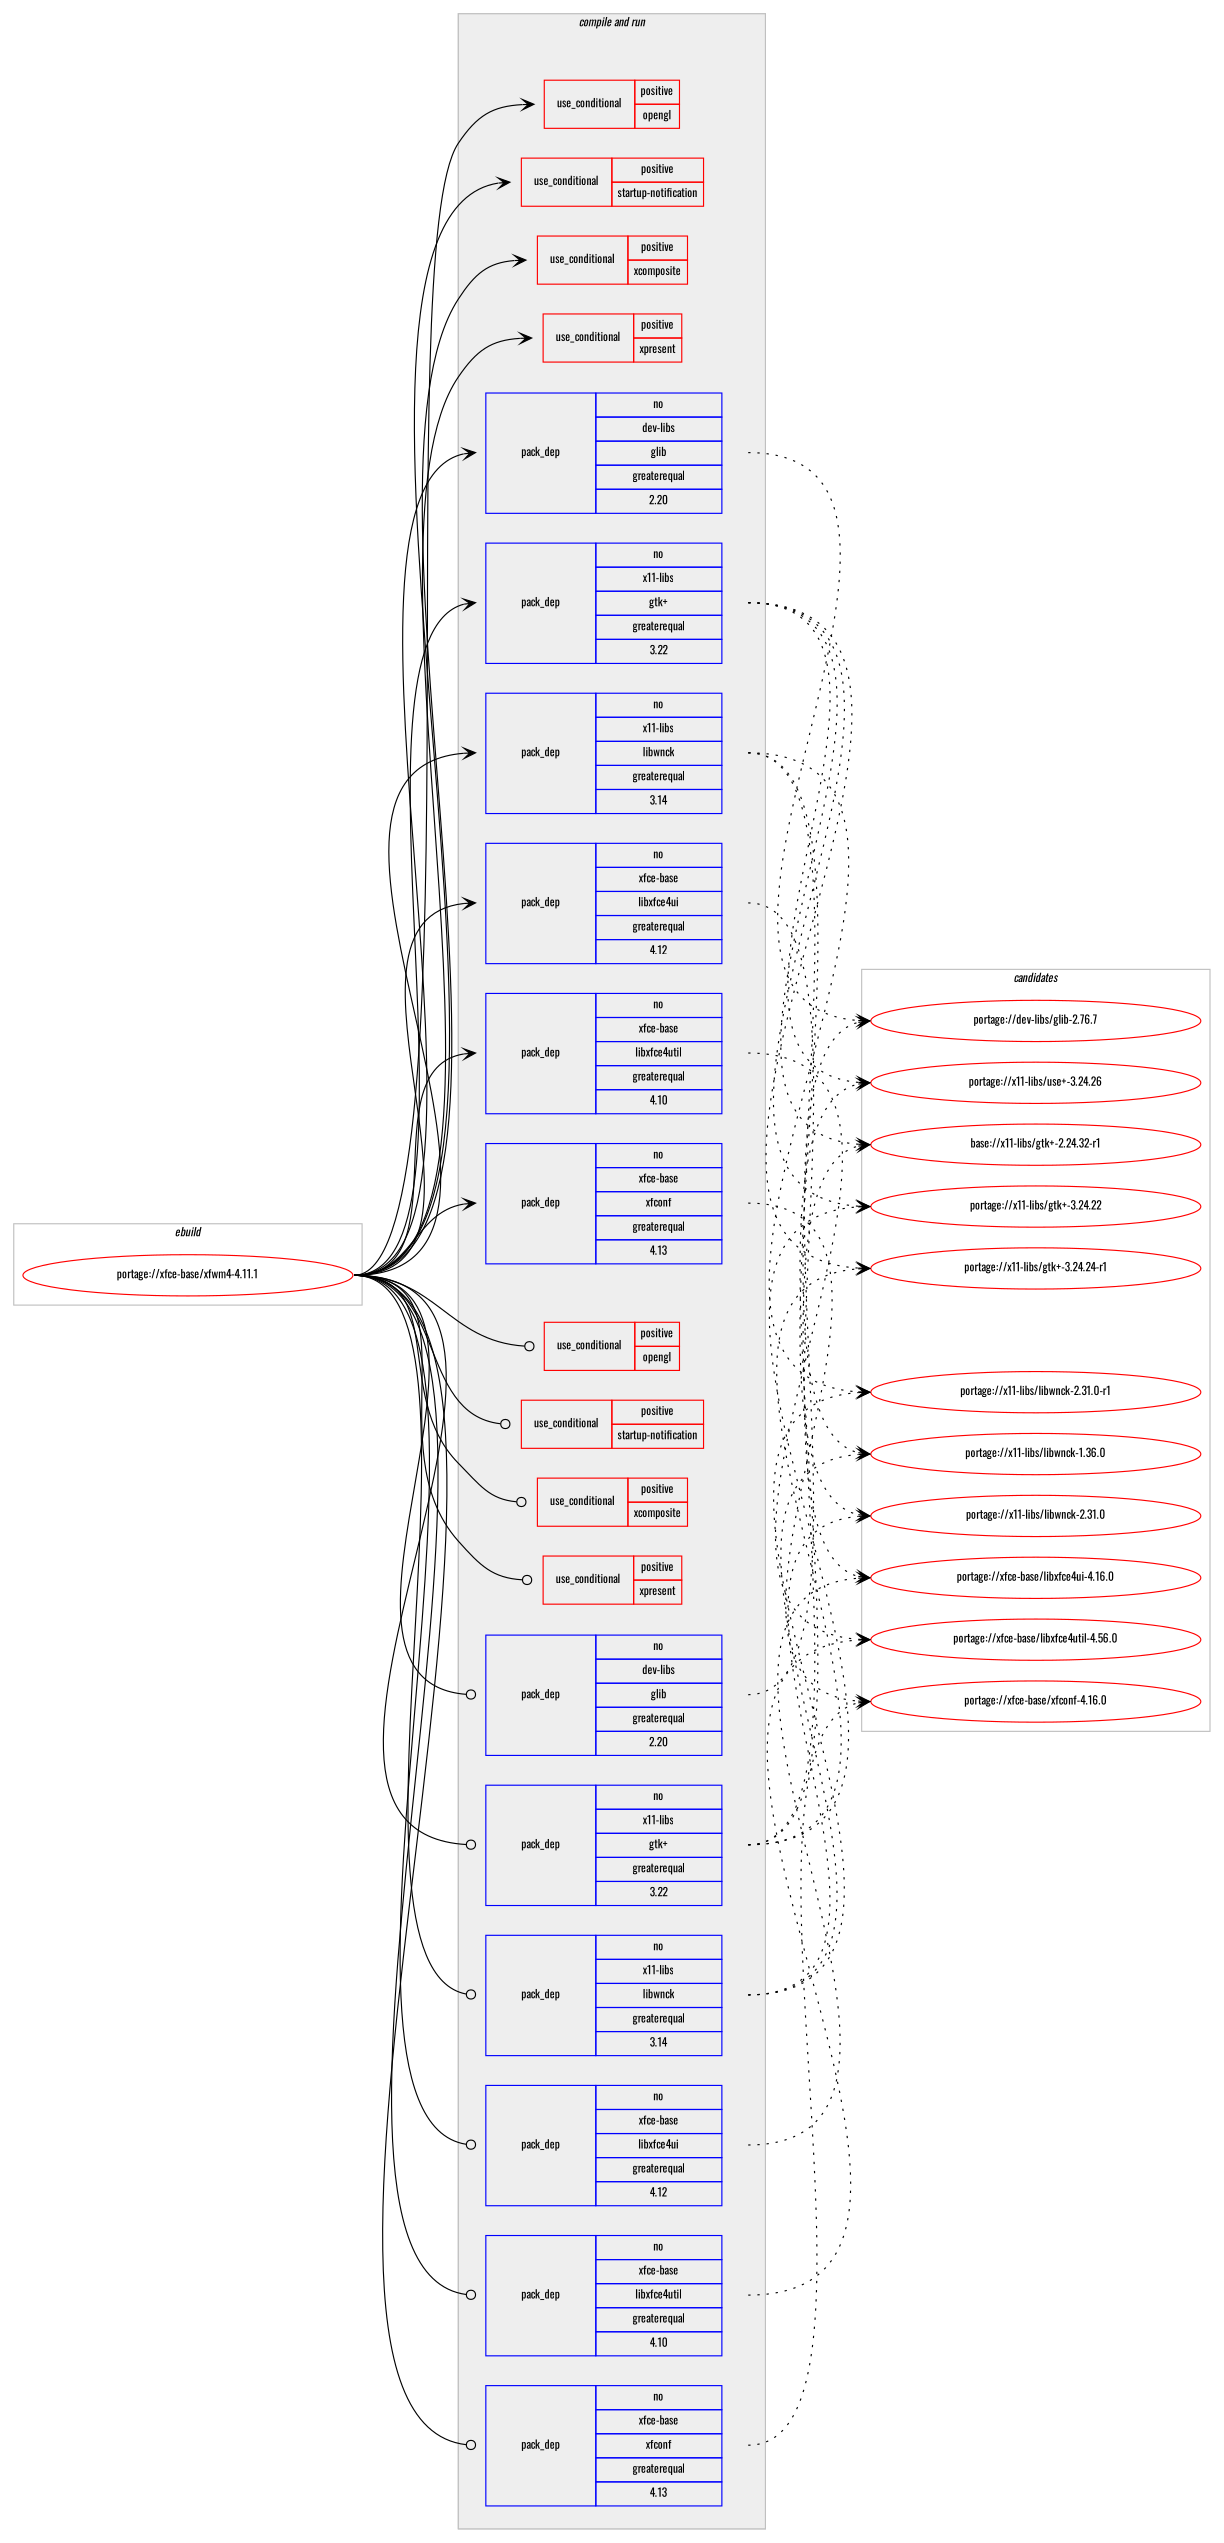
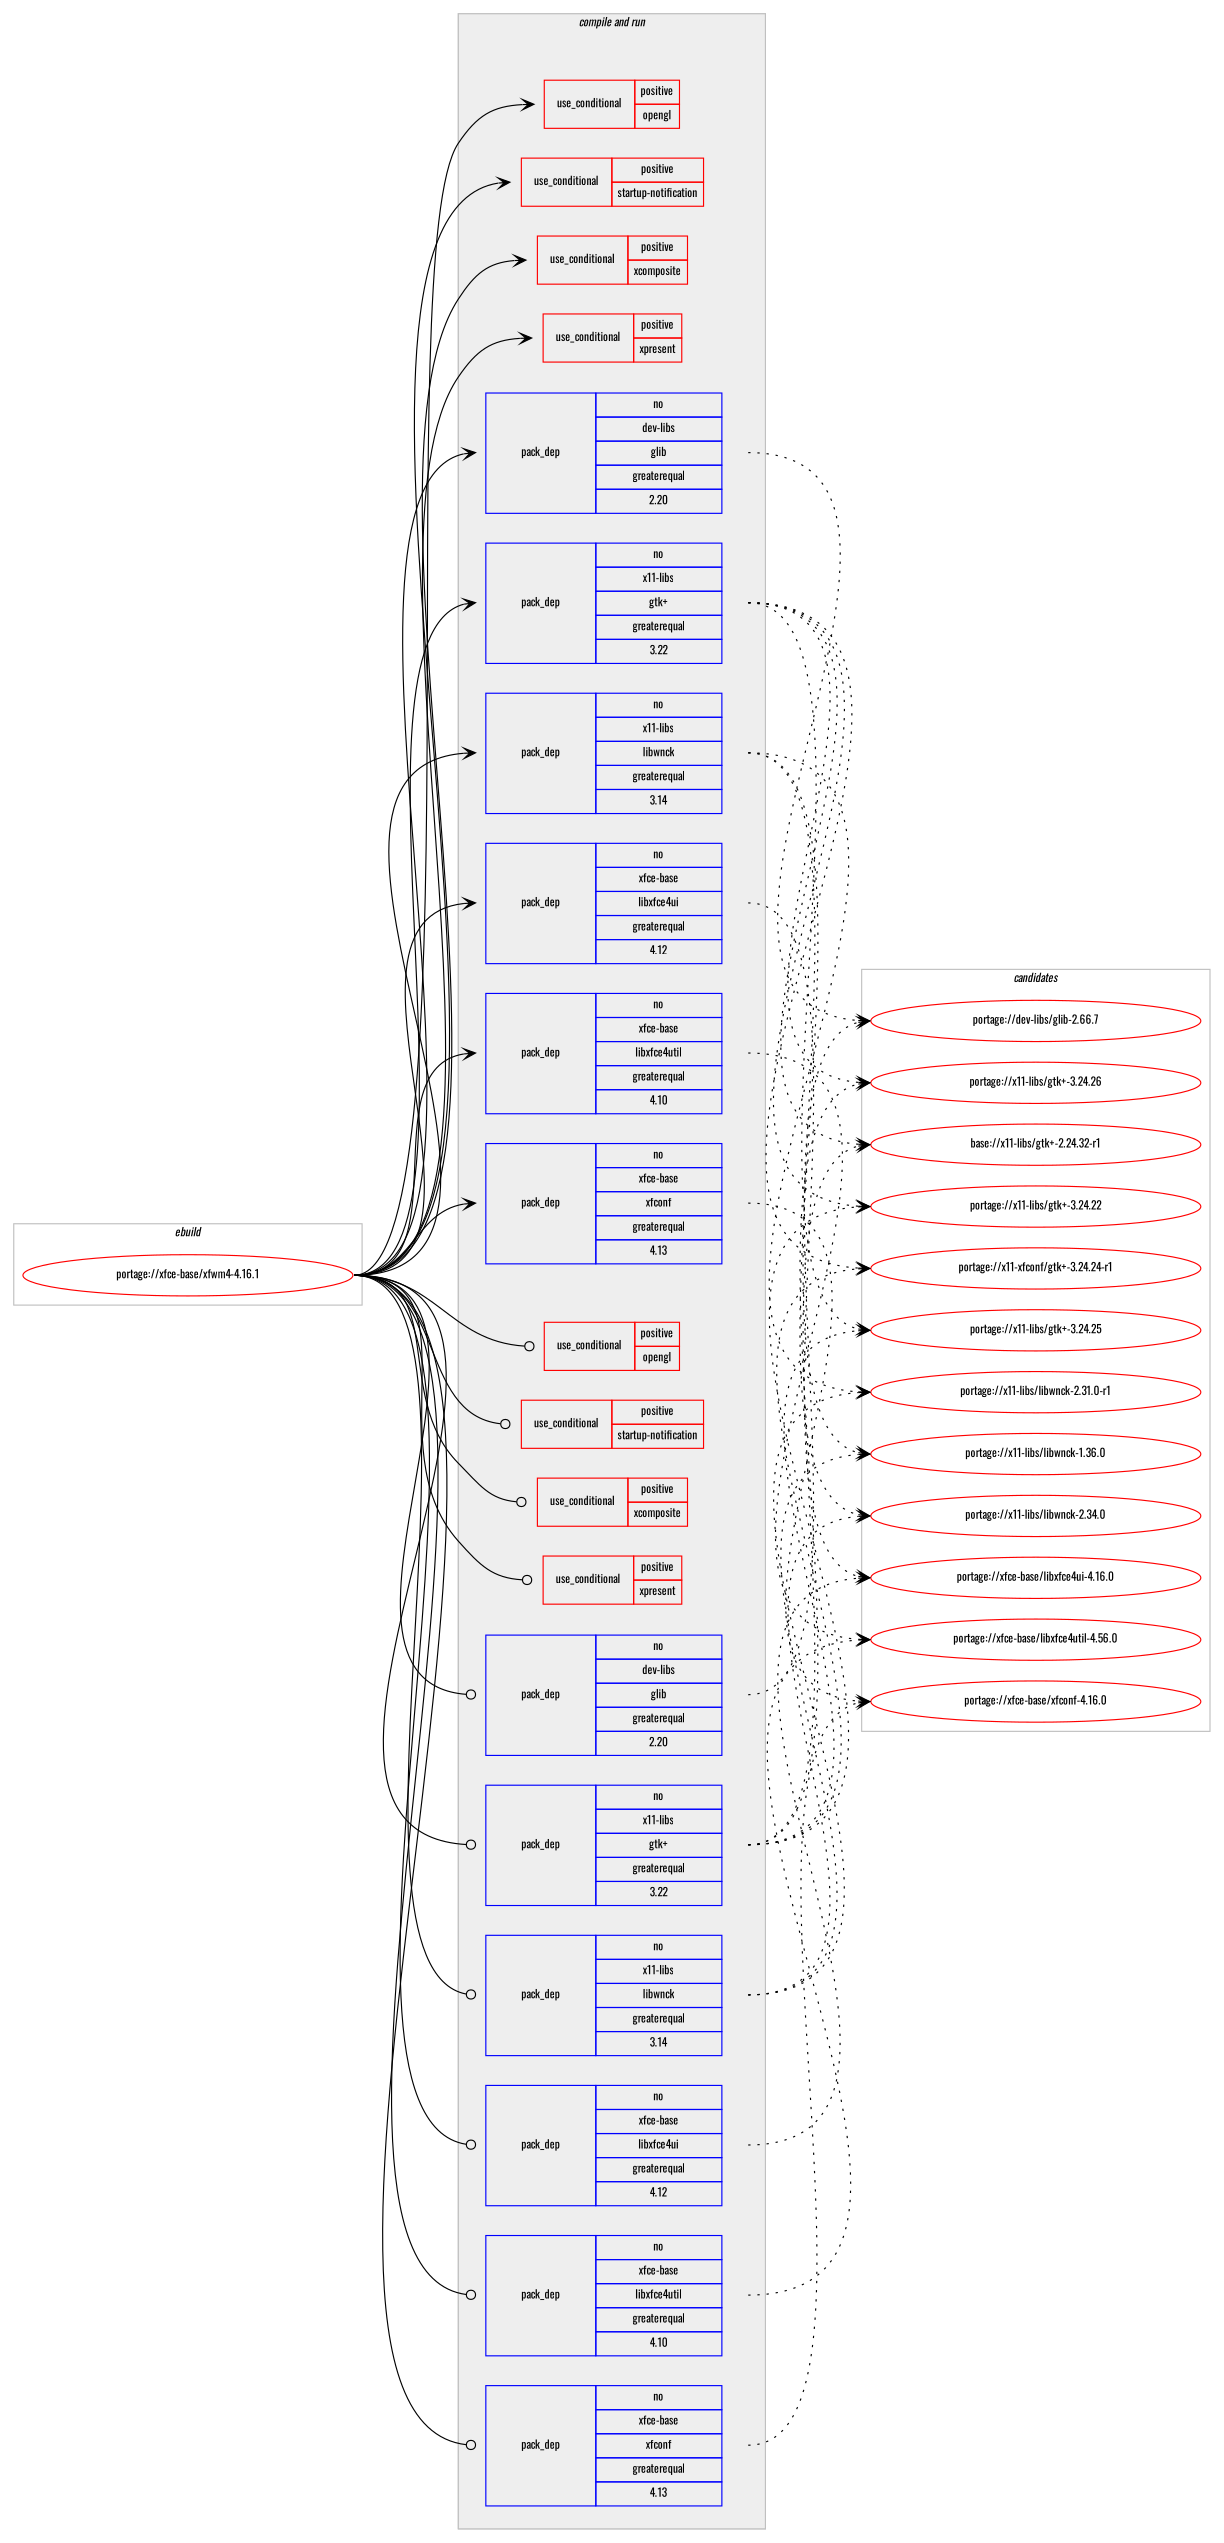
node "portage://dev-libs/glib-2.76.7": label "portage://dev-libs/glib-2.76.7" -> "portage://dev-libs/glib-2.66.7"
node "portage://x11-libs/use+-3.24.26": label "portage://x11-libs/use+-3.24.26" -> "portage://x11-libs/gtk+-3.24.26"
node "portage://x11-libs/gtk+-3.24.24-r1": label "portage://x11-libs/gtk+-3.24.24-r1" -> "portage://x11-xfconf/gtk+-3.24.24-r1"
node "portage://xfce-base/xfwm4-4.11.1": label "portage://xfce-base/xfwm4-4.11.1" -> "portage://xfce-base/xfwm4-4.16.1"
node "portage://x11-libs/gtk+-3.24.25": added
node "portage://x11-libs/libwnck-2.31.0": label "portage://x11-libs/libwnck-2.31.0" -> "portage://x11-libs/libwnck-2.34.0"
